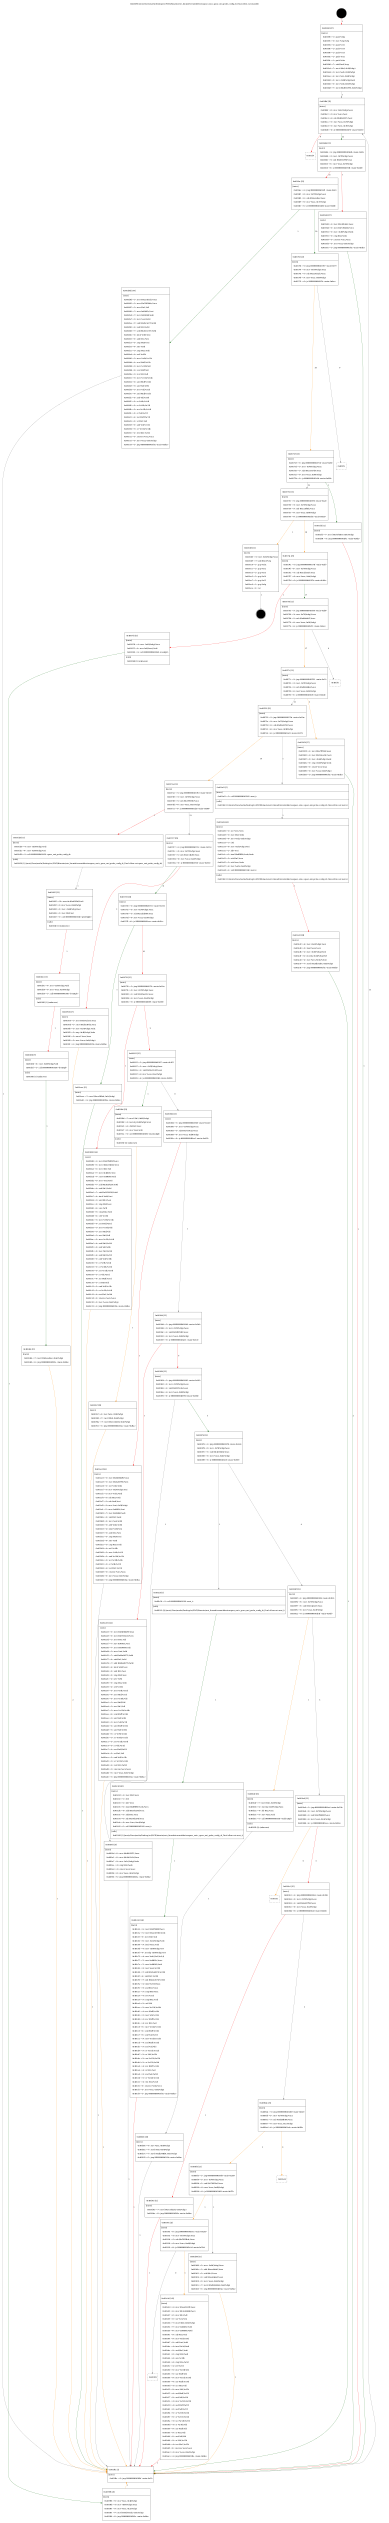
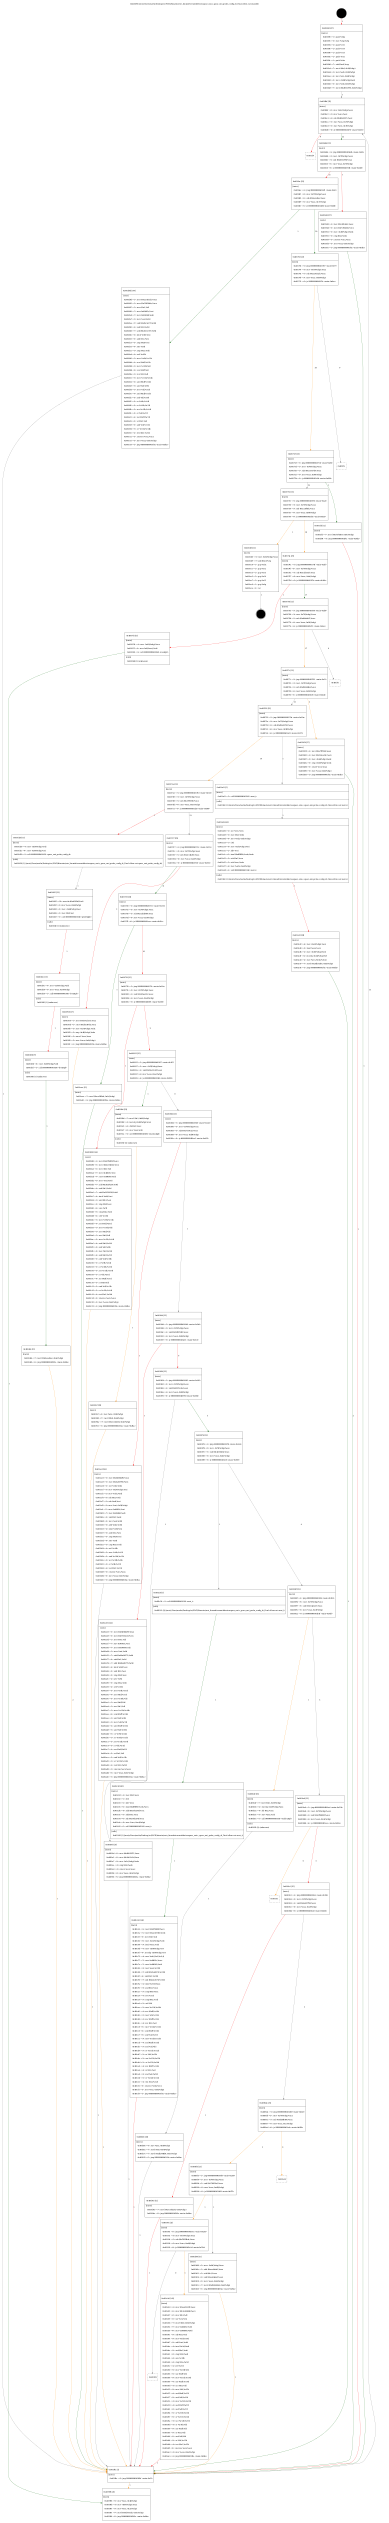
edge "0x401988 [21]" -> "0x401f4a [5]": reversed
